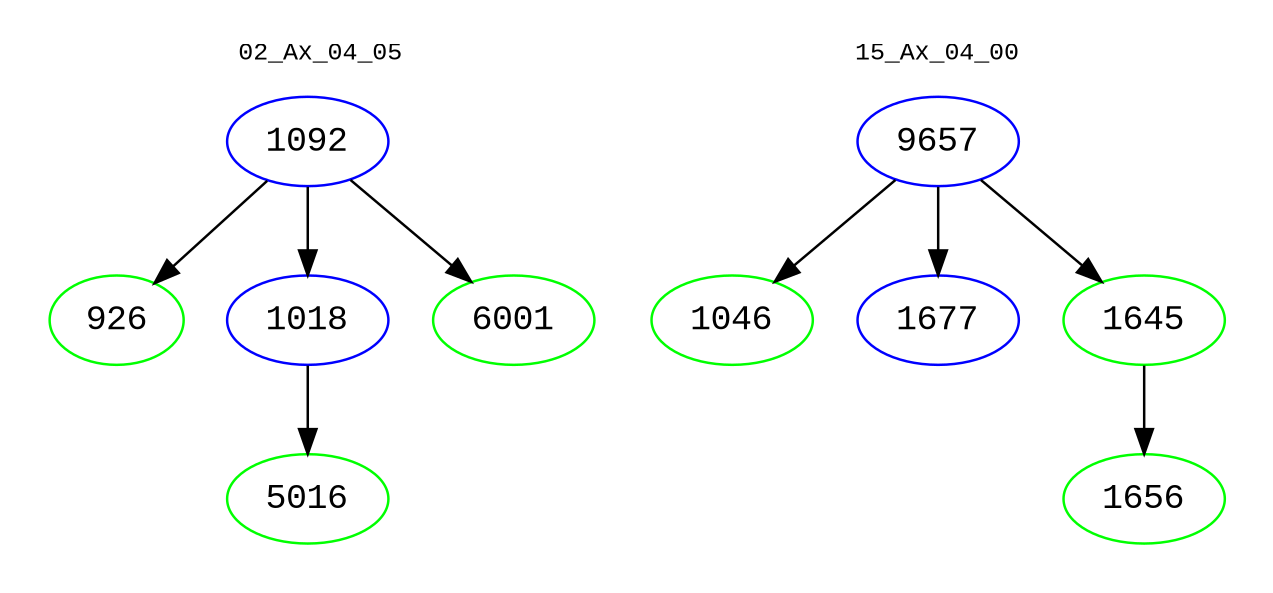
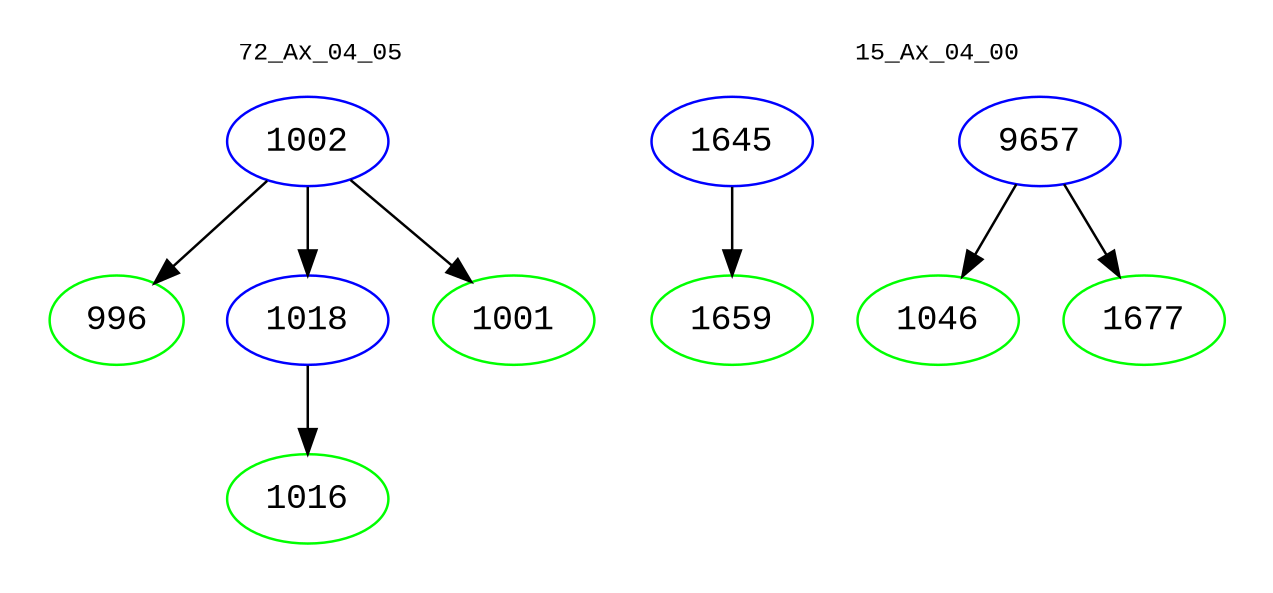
cluster "02_Ax_04_05": label "02_Ax_04_05" -> "72_Ax_04_05"
node "1092": label "1092" -> "1002"
edge "9657" -> "1645": removed
node "926": label "926" -> "996"
node "6001": label "6001" -> "1001"
node "1677": color blue -> green
node "1645": color green -> blue
node "5016": label "5016" -> "1016"
node "1656": label "1656" -> "1659"
